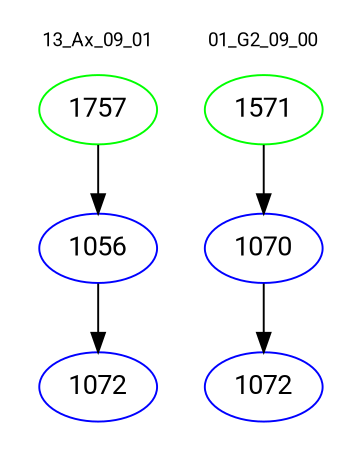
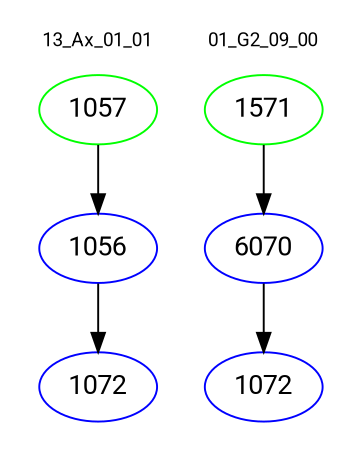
cluster "13_Ax_09_01": label "13_Ax_09_01" -> "13_Ax_01_01"
node "1757": label "1757" -> "1057"
node "1070": label "1070" -> "6070"
